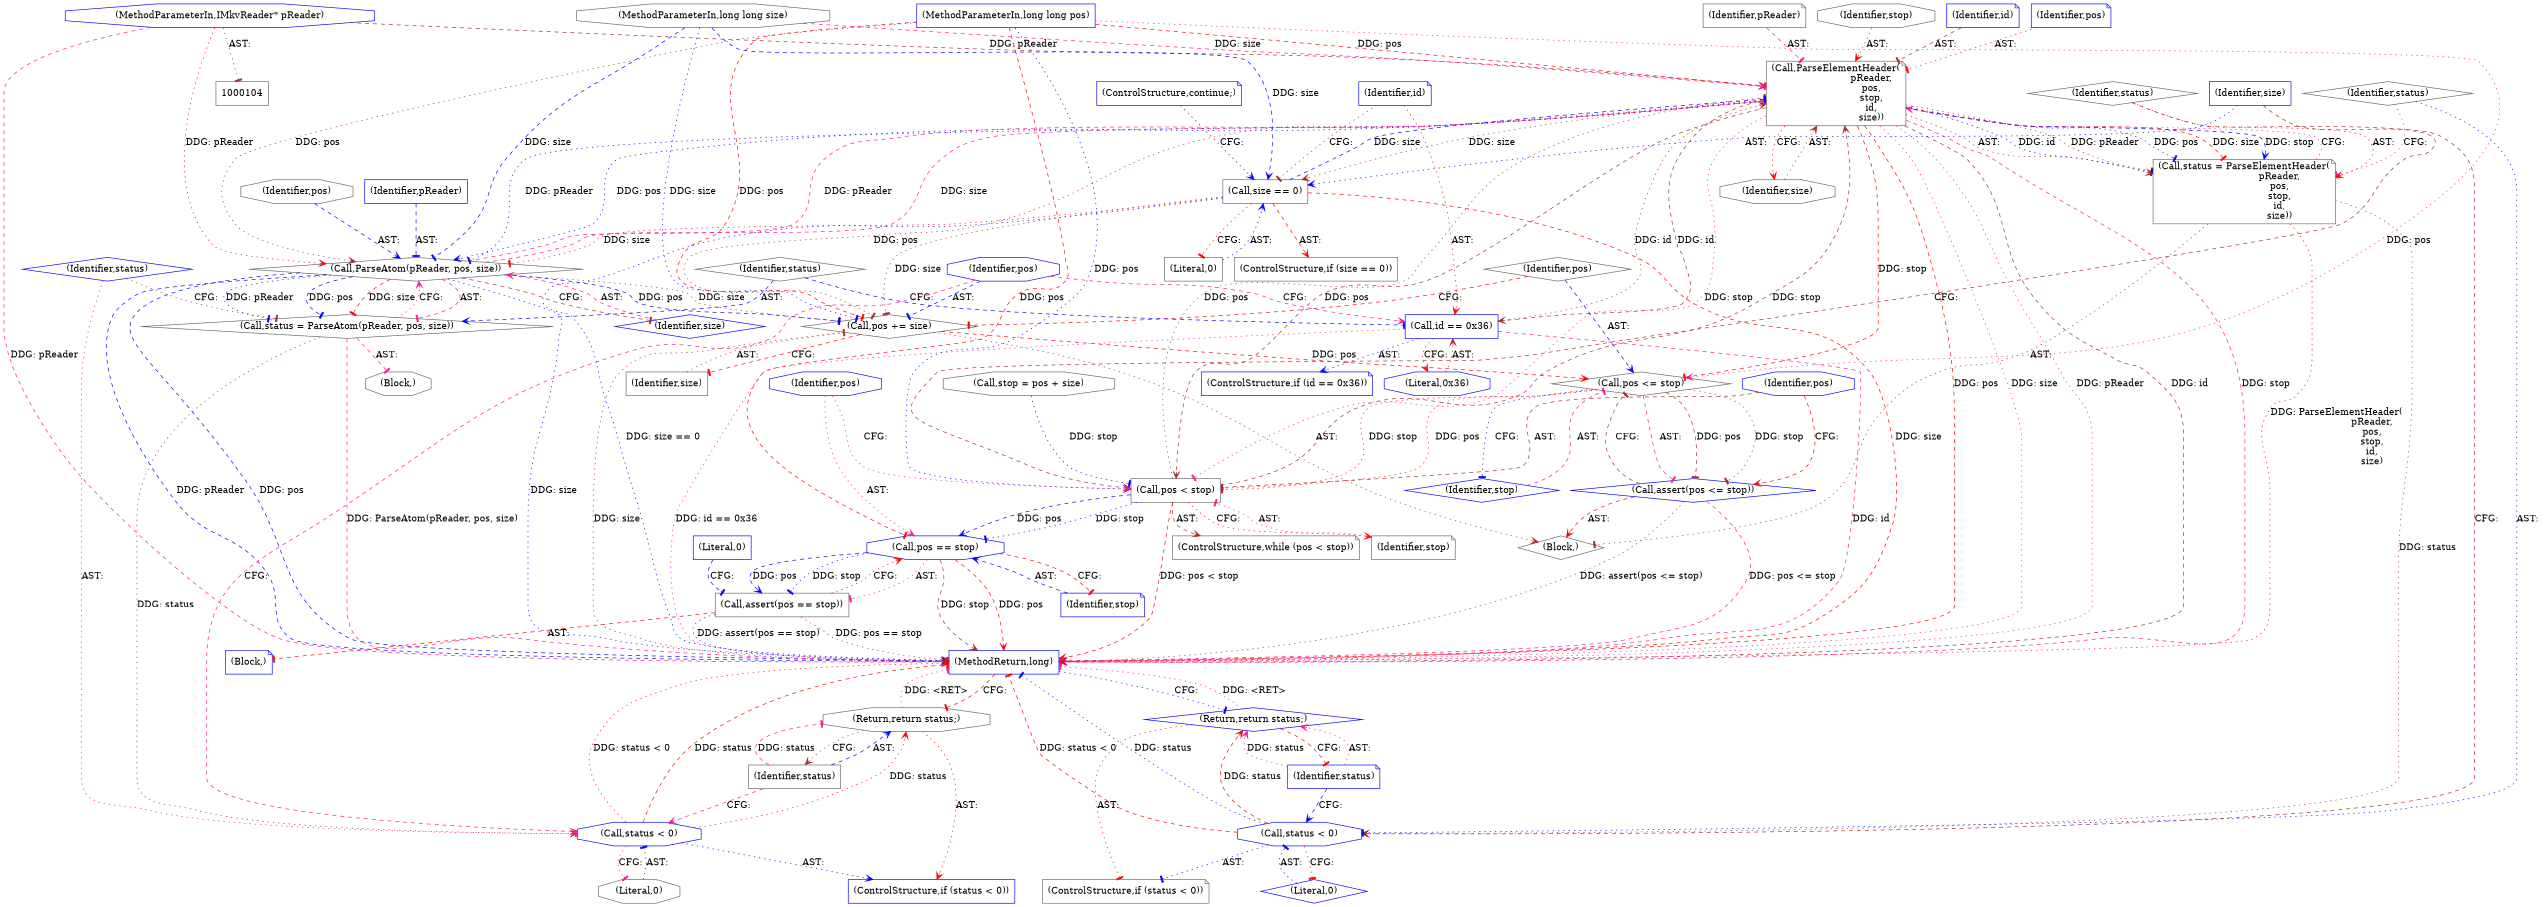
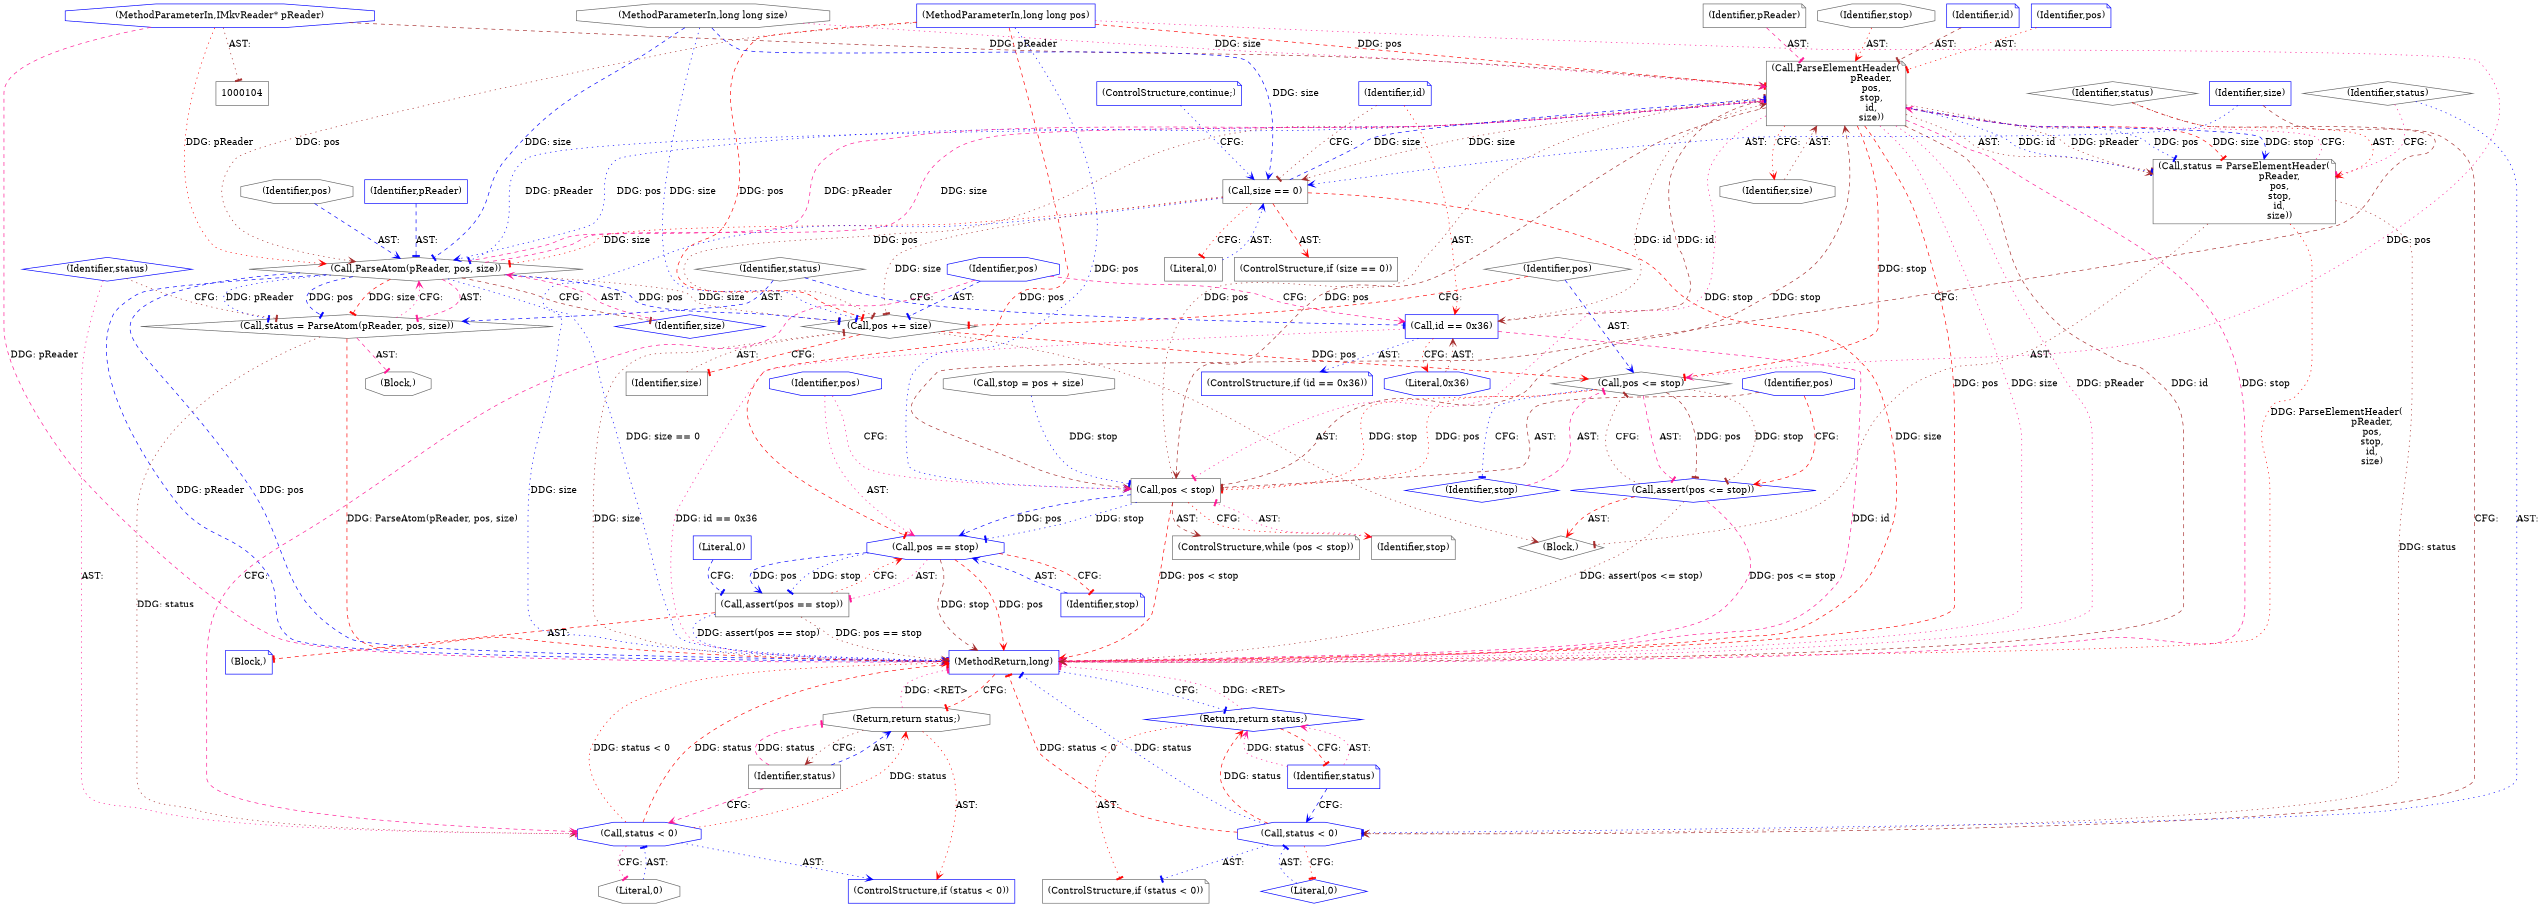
edge "(MethodParameterIn,long long size)" -> "(Call,ParseElementHeader( pReader, pos, stop, id, size))": style dashed -> dotted
edge "(Call,assert(pos <= stop))" -> "(Call,pos <= stop)": style dashed -> dotted
edge "(Call,status = ParseAtom(pReader, pos, size))" -> "(MethodReturn,long)": color deeppink -> red
